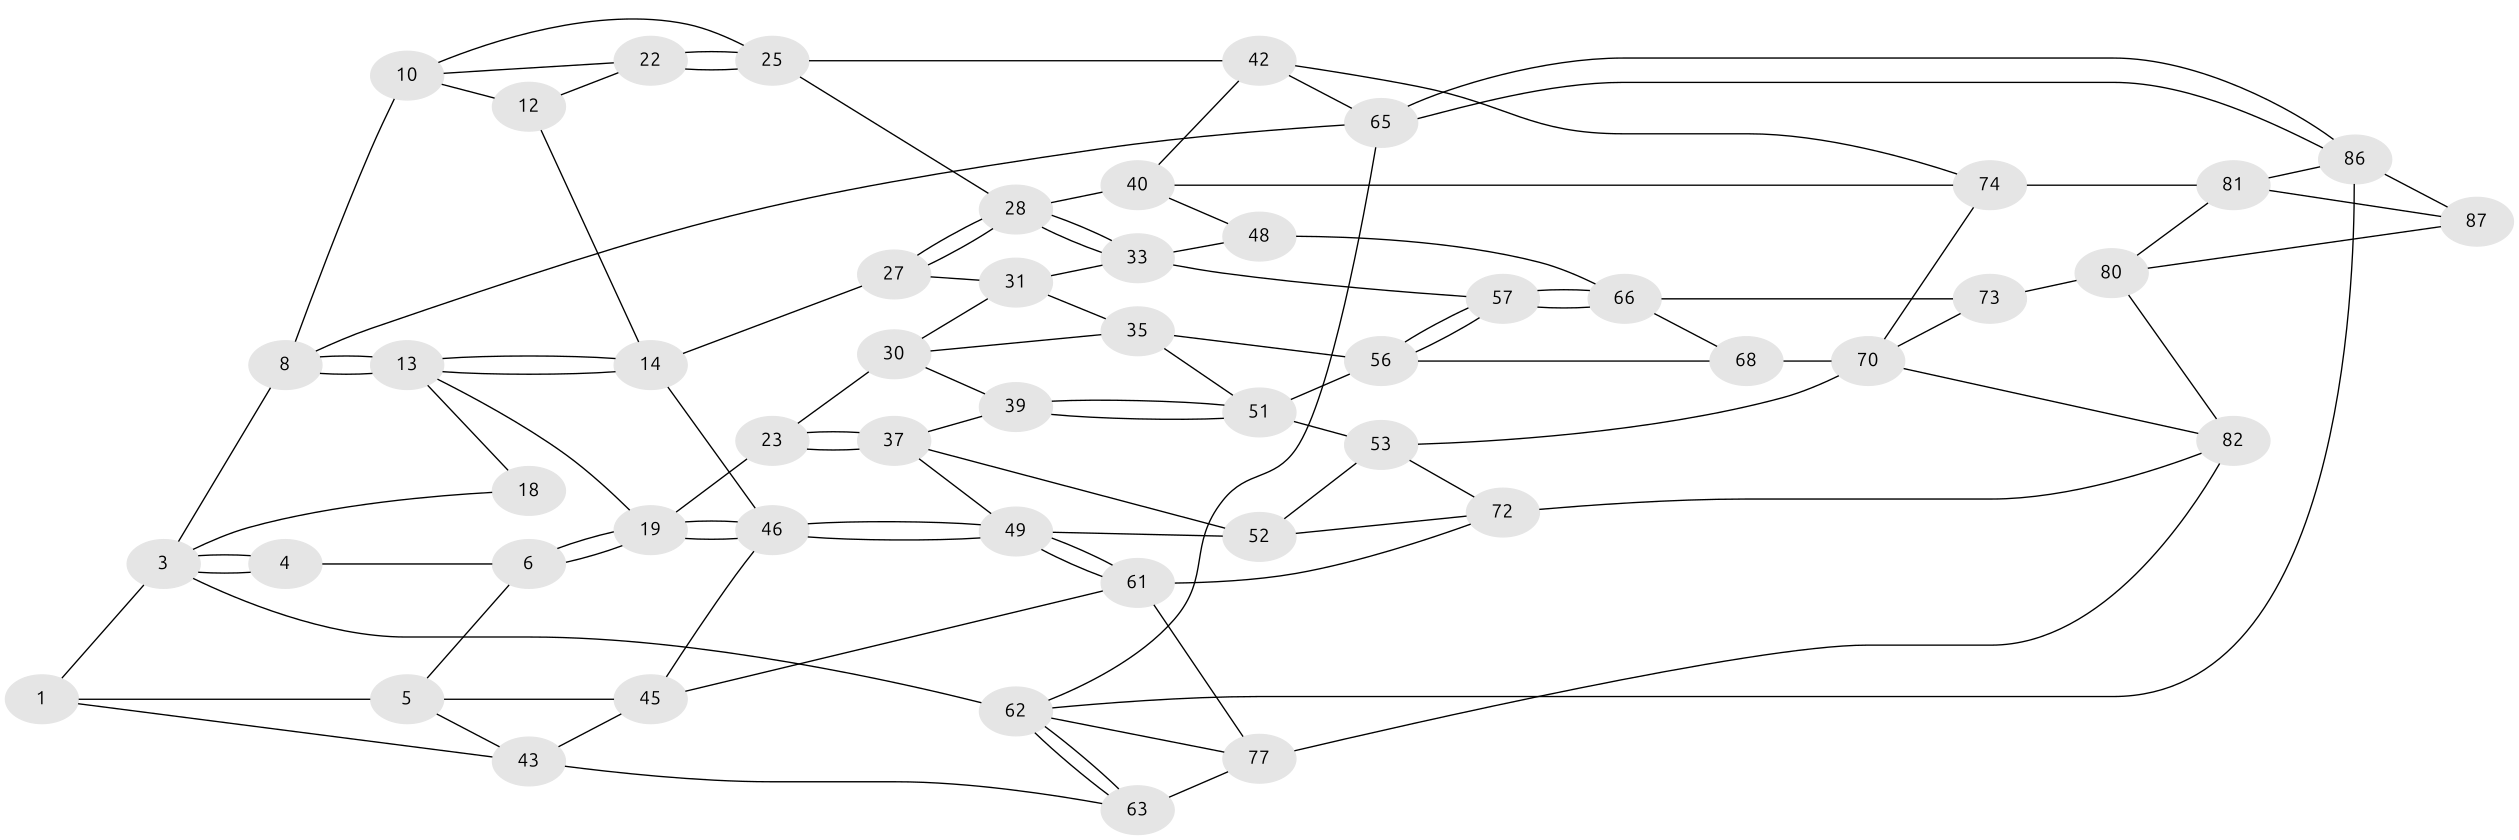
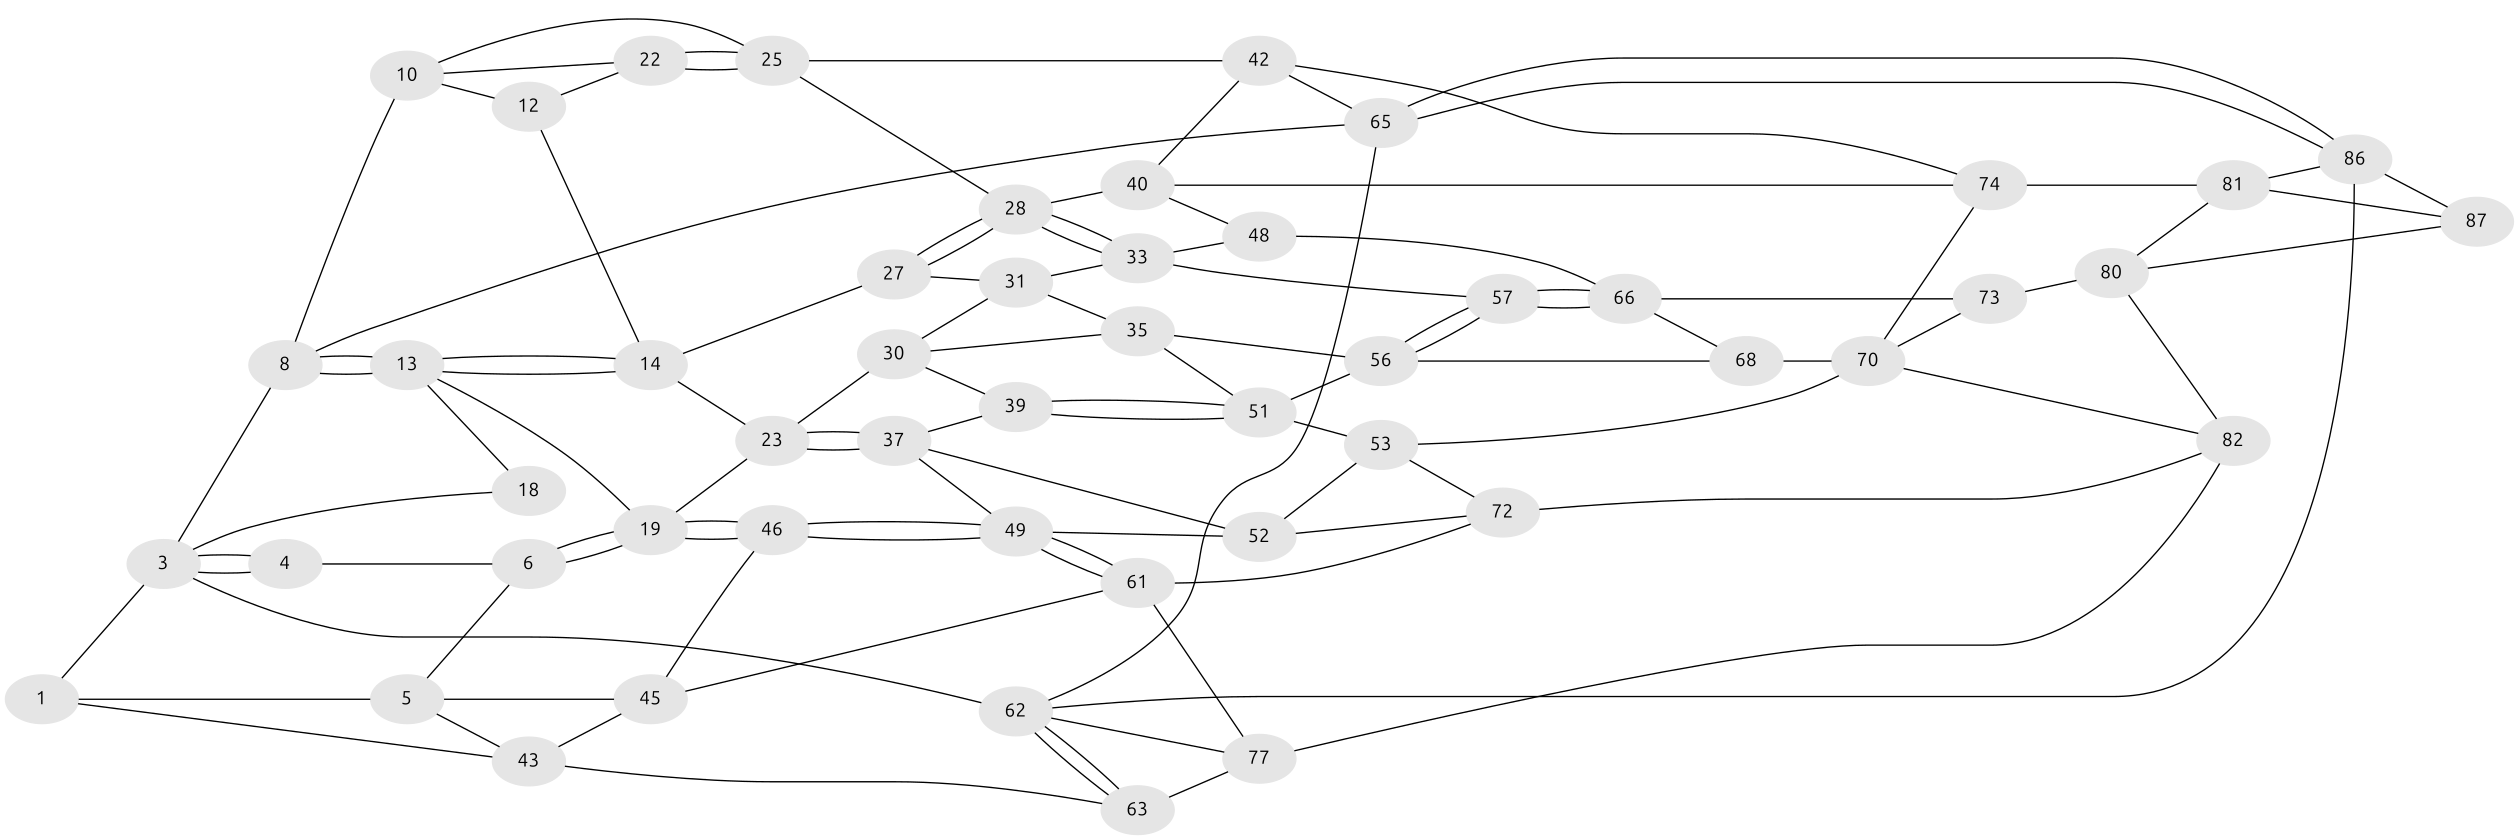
edge "14" -- "46": now "14" -- "23"
